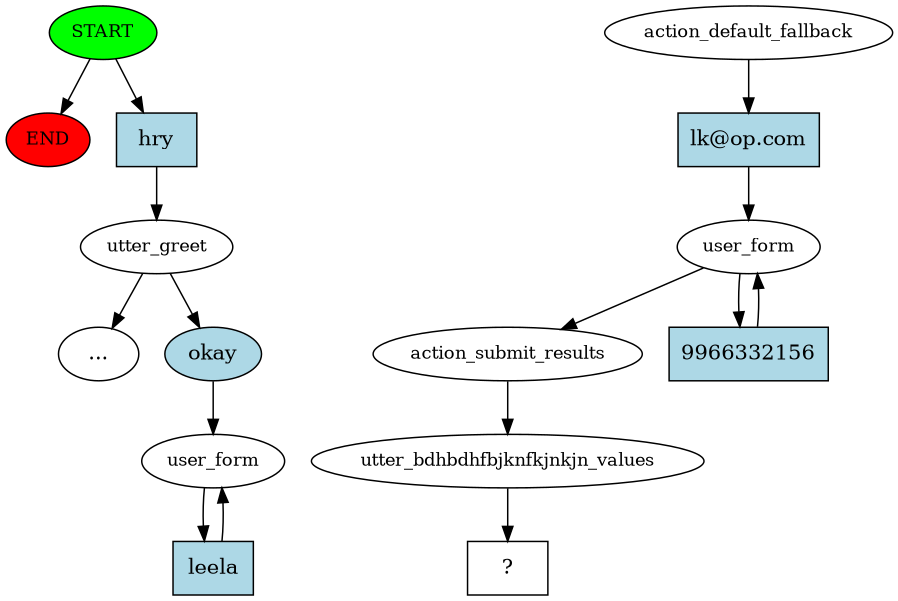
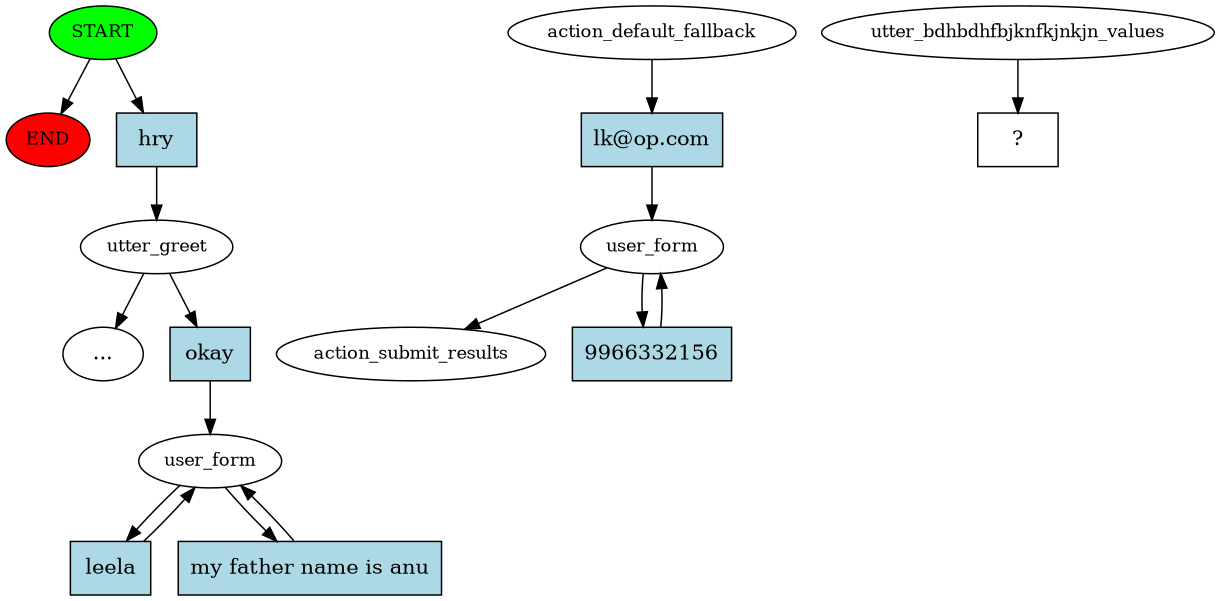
node "okay": shape ellipse -> box
edge "action_submit_results" -> "utter_bdhbdhfbjknfkjnkjn_values": removed
node "my father name is anu": added
